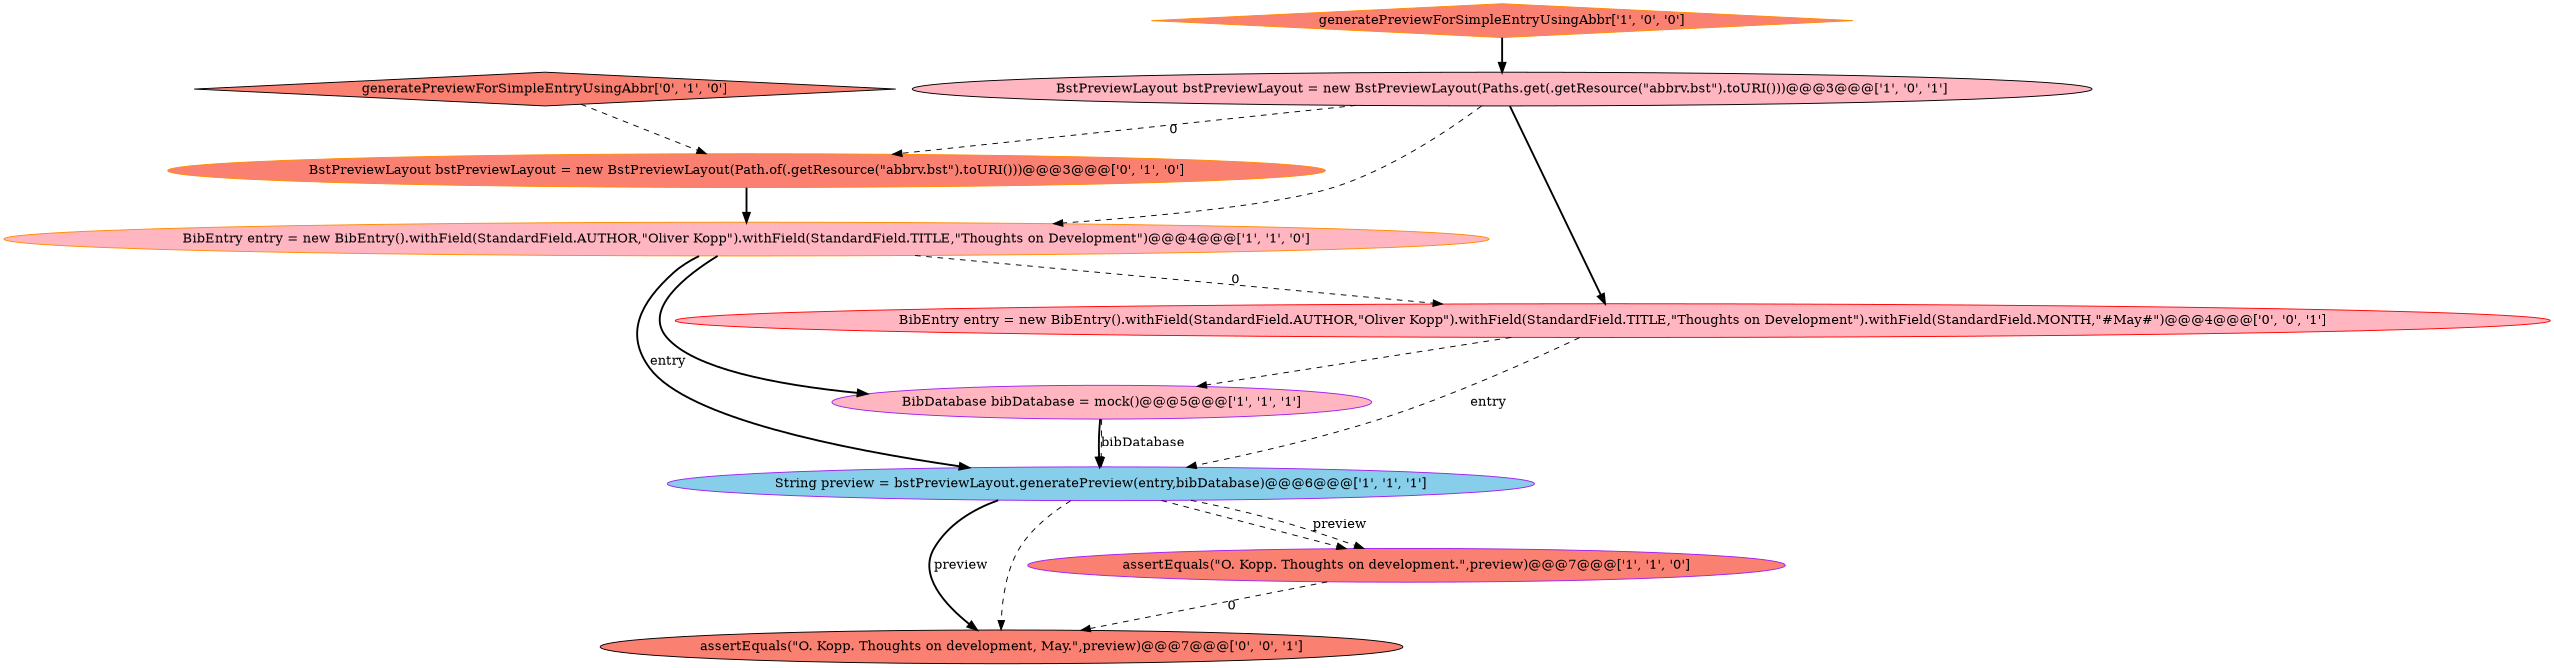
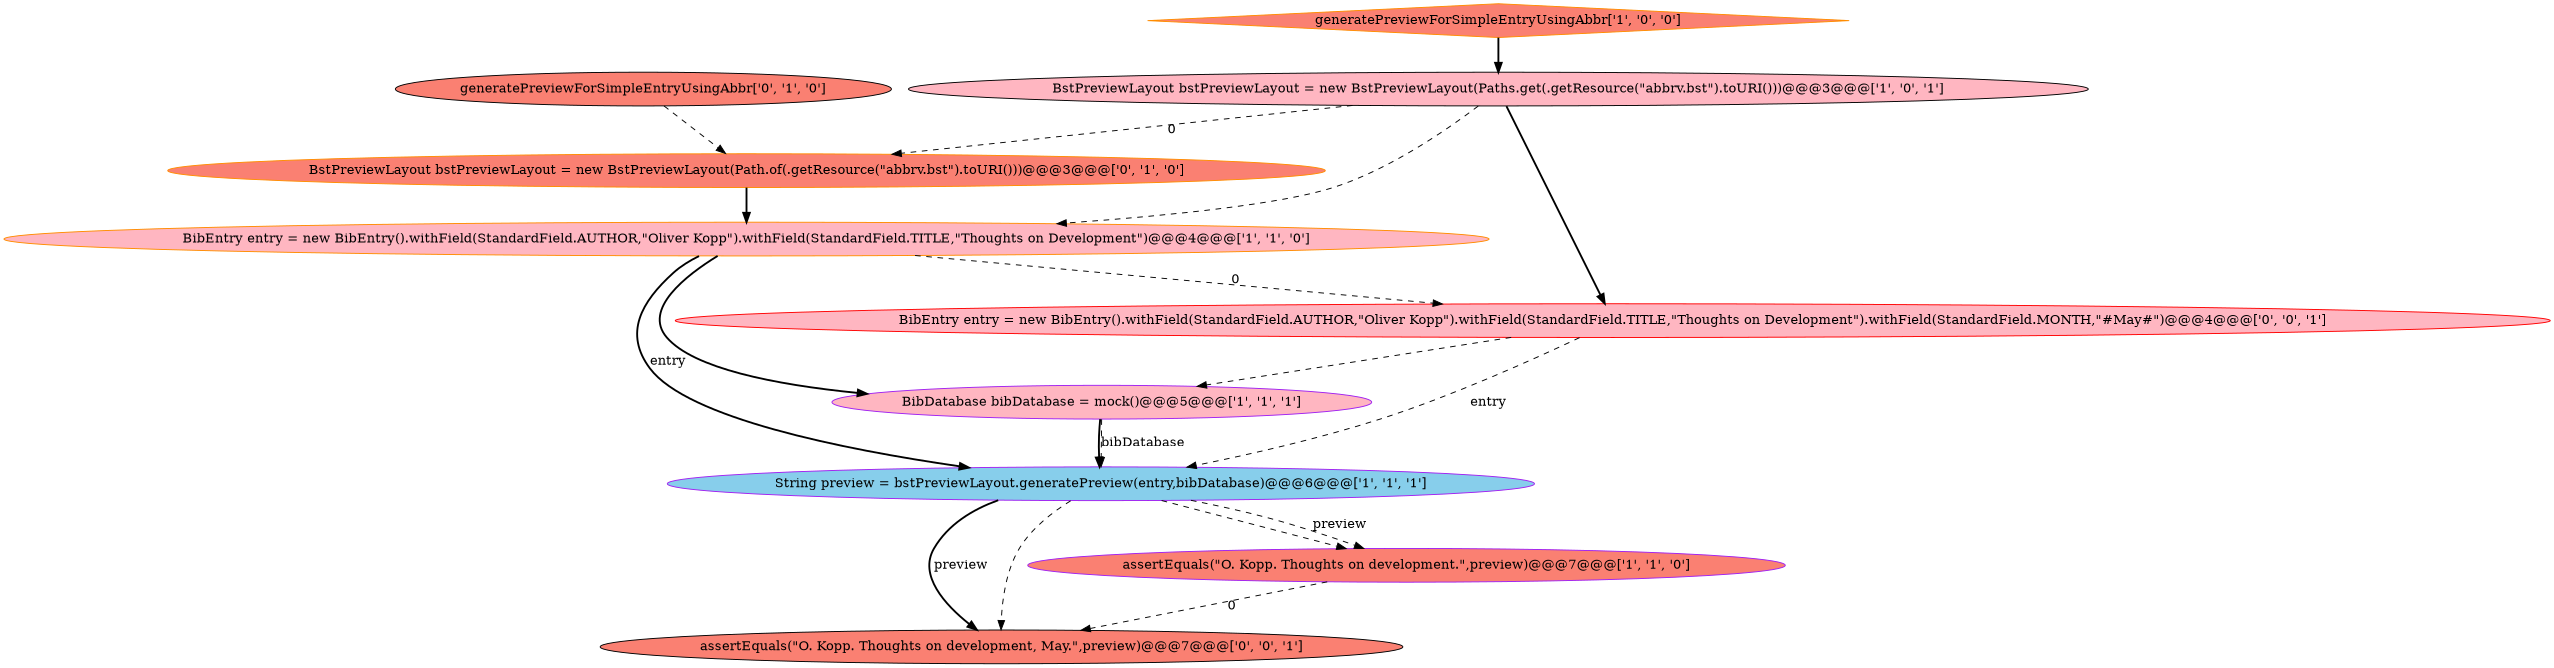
node "generatePreviewForSimpleEntryUsingAbbr['0', '1', '0']": shape diamond -> ellipse
